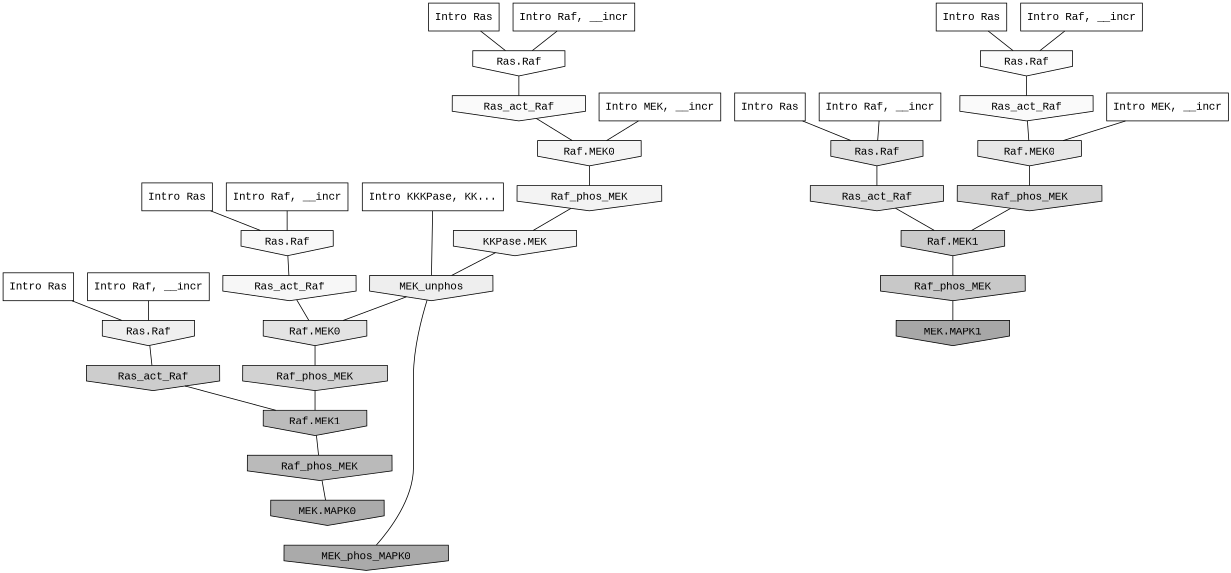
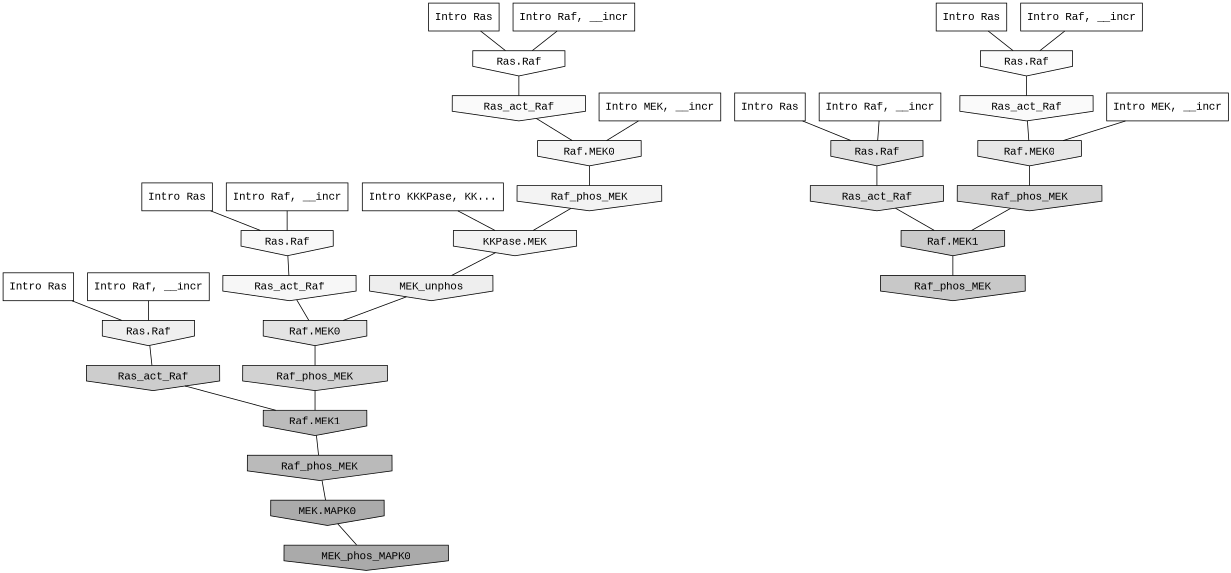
edge "Intro KKKPase, KK..." -- "MEK_unphos": now "Intro KKKPase, KK..." -- "KKPase.MEK"
node "MEK.MAPK1": removed
edge "MEK_unphos" -- "MEK_phos_MAPK0": now "MEK.MAPK0" -- "MEK_phos_MAPK0"
